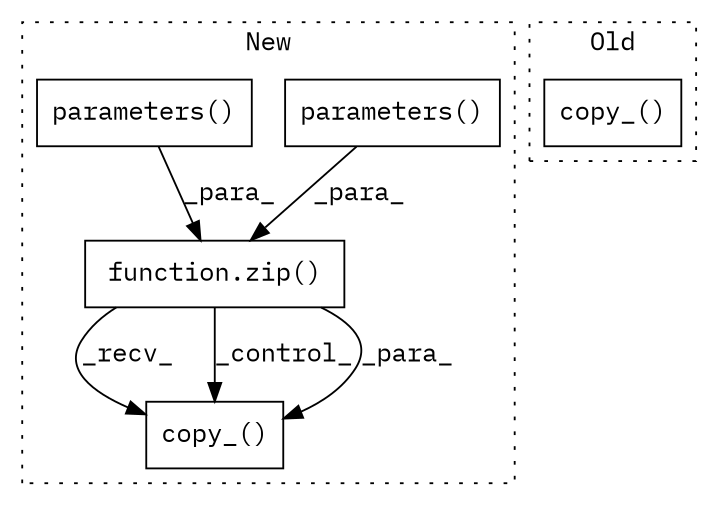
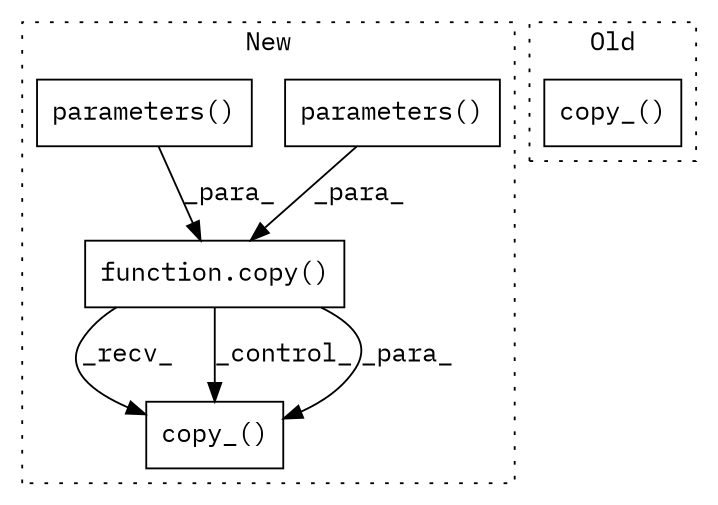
node "function.zip()": label "function.zip()" -> "function.copy()"
